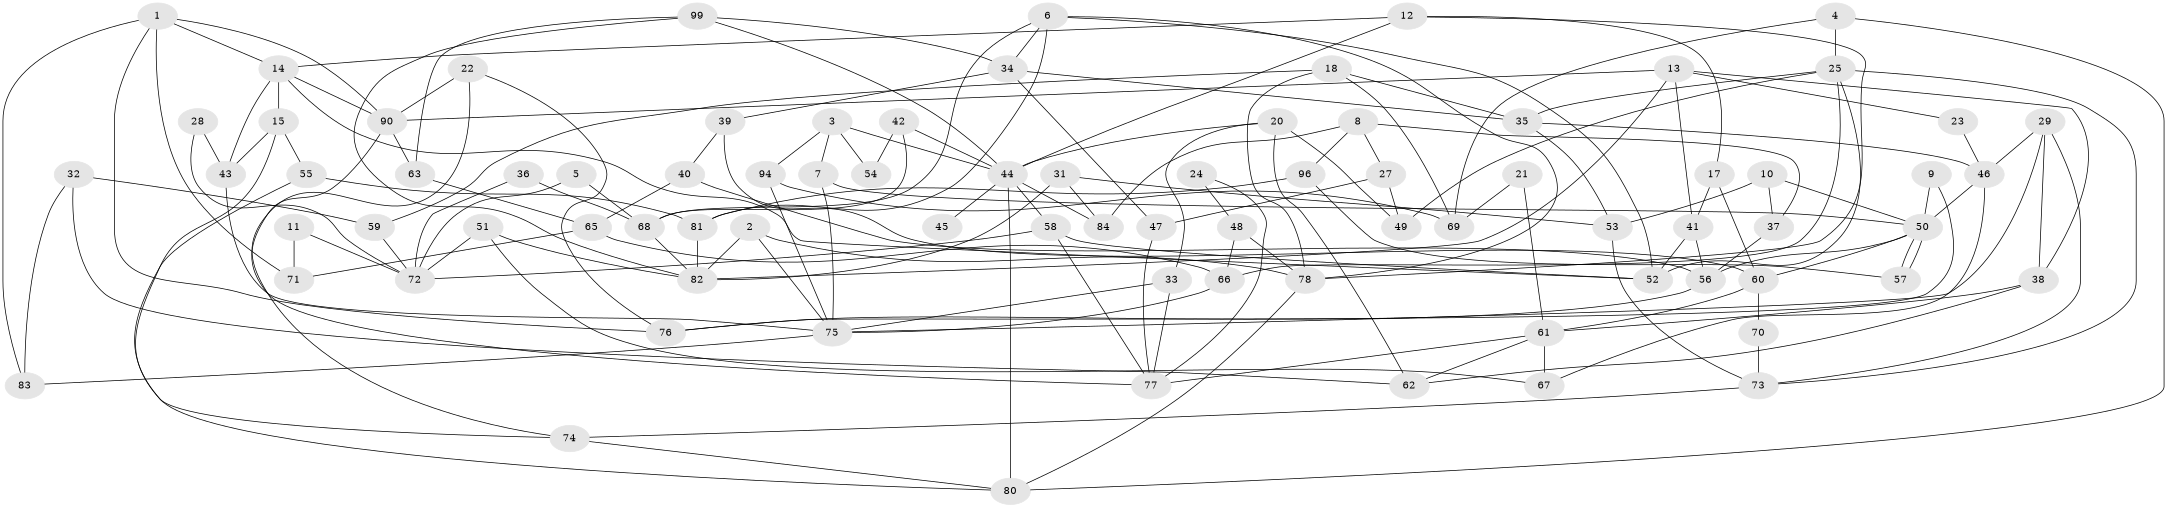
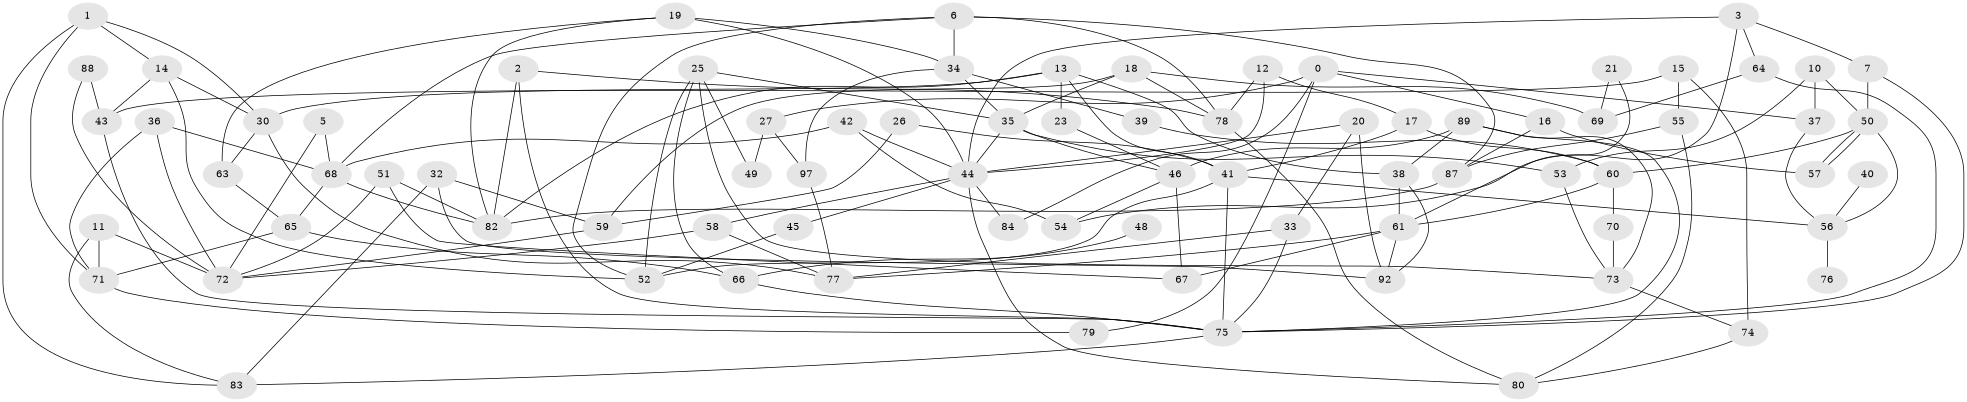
node "99": label "99" -> "19"
node "4": removed
edge "12" -- "14": removed
node "22": removed
edge "14" -- "15": removed
node "28": label "28" -> "88"
node "90": label "90" -> "30"
node "26": added
node "8": label "8" -> "0"
node "29": label "29" -> "89"
edge "39" -- "40": removed
edge "35" -- "44": added
edge "20" -- "49": removed
node "94": label "94" -> "64"
node "31": removed
node "24": removed
node "96": label "96" -> "16"
node "9": removed
edge "36" -- "71": added
edge "40" -- "65": now "68" -- "65"
edge "46" -- "50": now "46" -- "54"
node "81": label "81" -> "87"
node "47": label "47" -> "97"
edge "48" -- "78": removed
edge "41" -- "75": added
edge "58" -- "52": now "45" -- "52"
edge "1" -- "76": removed
node "79": added
edge "11" -- "83": added
node "62": label "62" -> "92"
